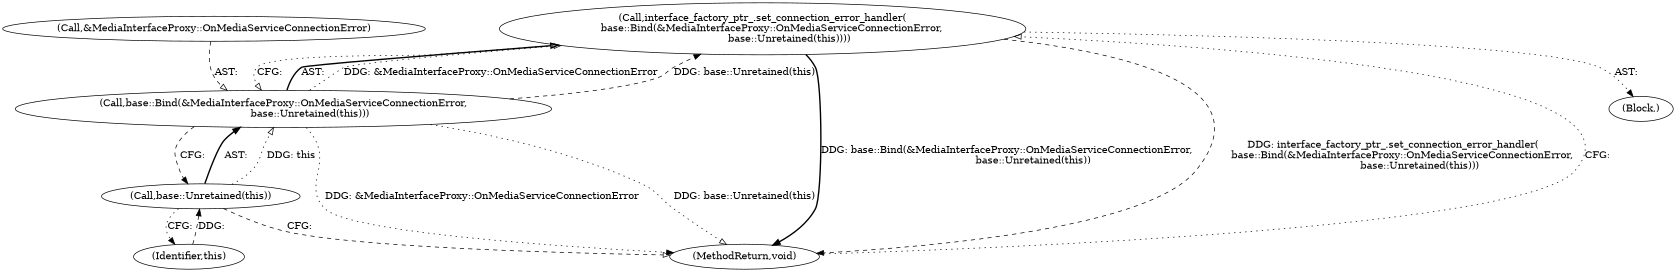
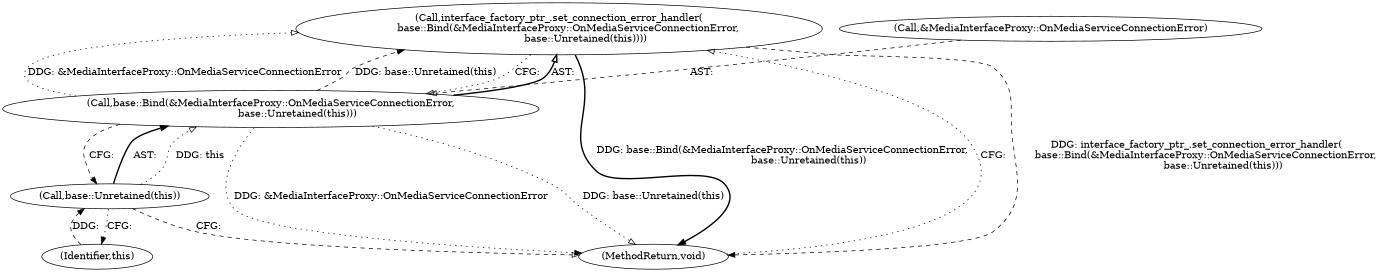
node "(Block,)": removed
